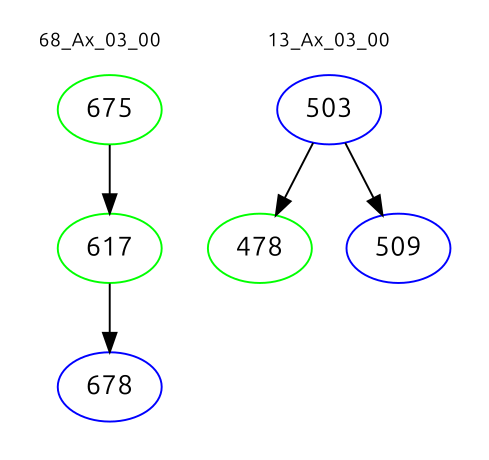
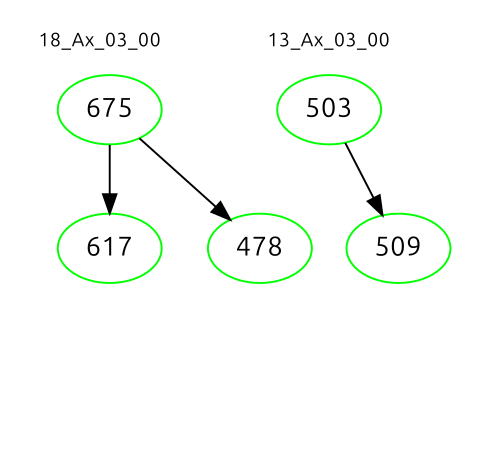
cluster "68_Ax_03_00": label "68_Ax_03_00" -> "18_Ax_03_00"
node "503": color blue -> green
edge "503" -> "478": now "675" -> "478"
node "509": color blue -> green
node "678": removed
